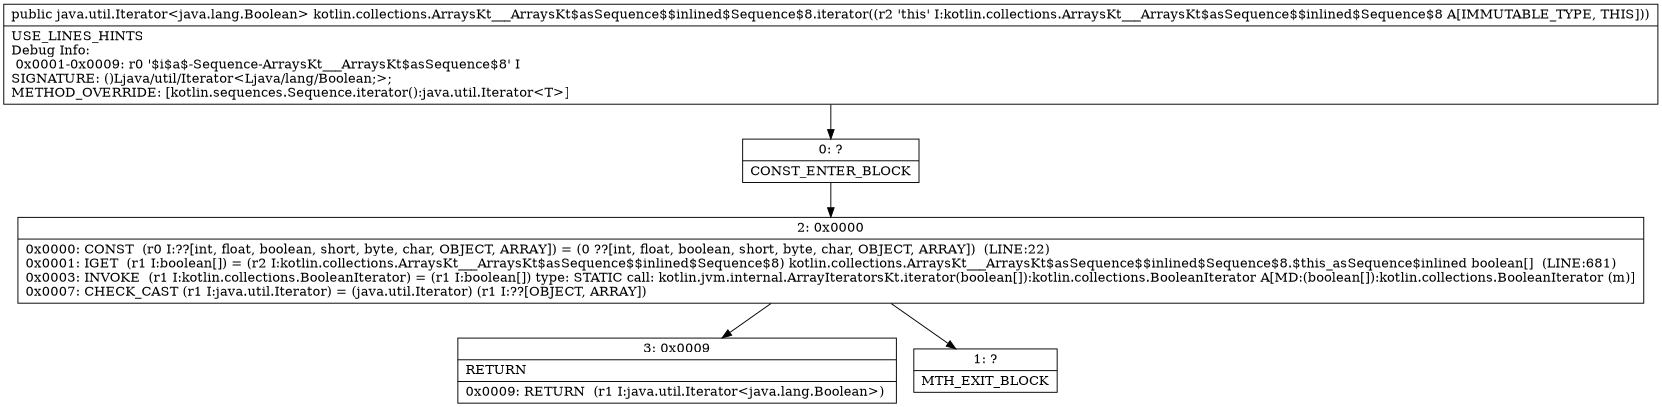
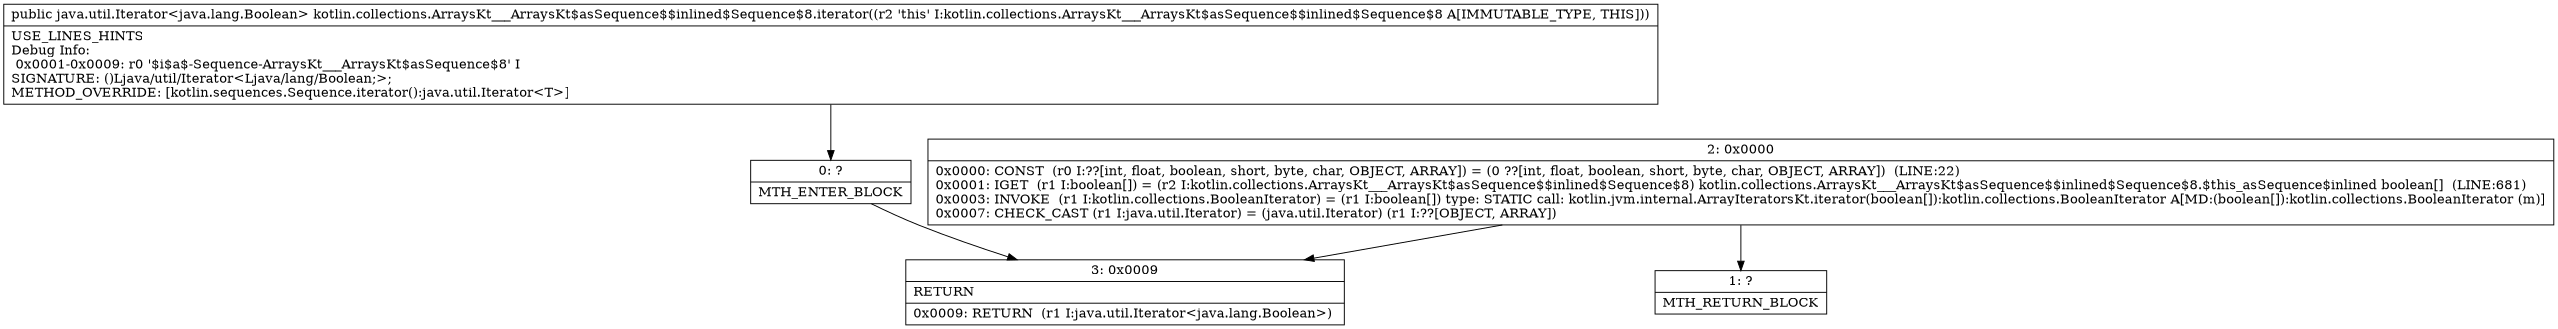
node "0: ?": text "CONST_ENTER_BLOCK" -> "MTH_ENTER_BLOCK"
edge "0: ?" -> "2: 0x0000": now "0: ?" -> "3: 0x0009"
node "1: ?": text "MTH_EXIT_BLOCK" -> "MTH_RETURN_BLOCK"
